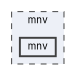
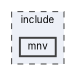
cluster "mnv": label "mnv" -> "include"
